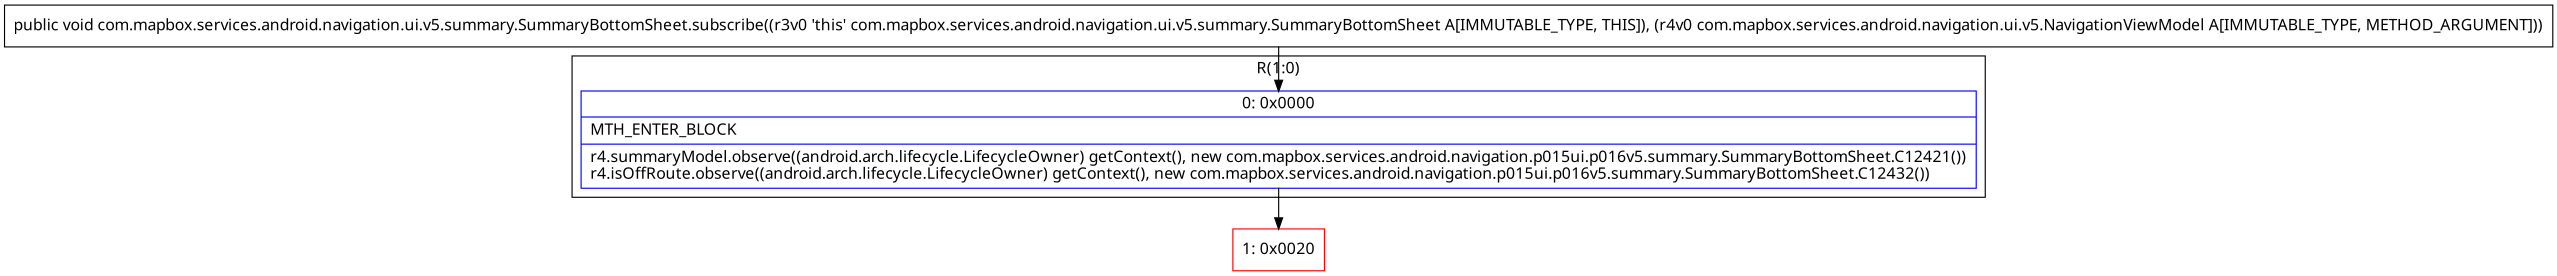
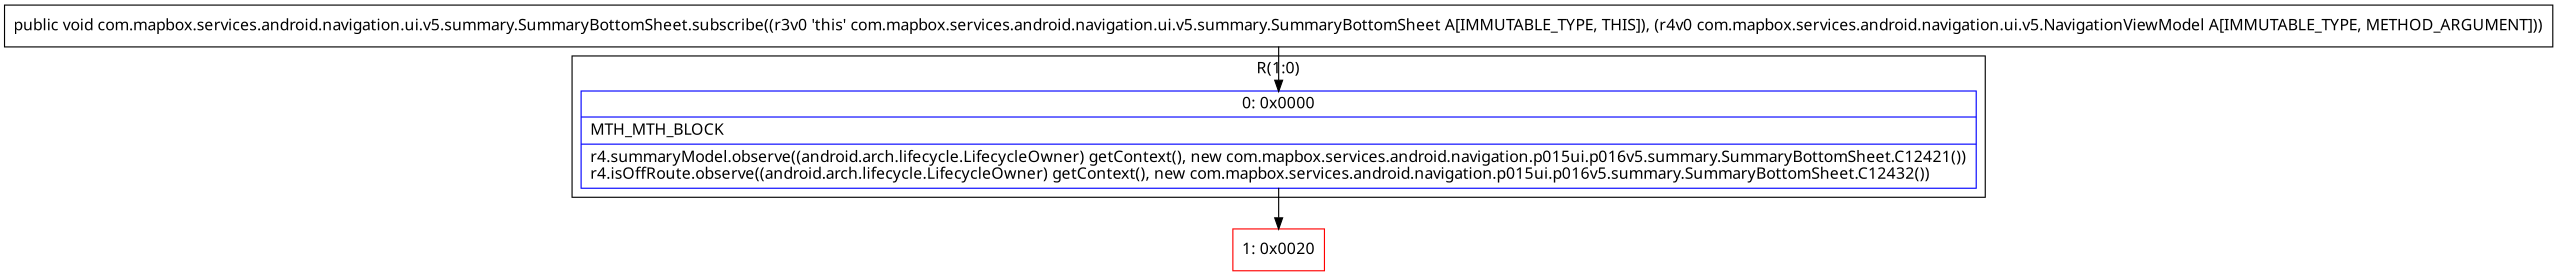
node "0: 0x0000": text "MTH_ENTER_BLOCK" -> "MTH_MTH_BLOCK"
